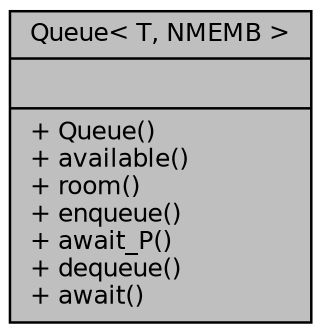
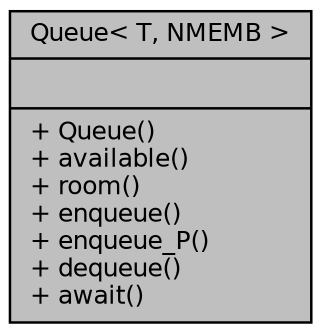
node "Queue< T, NMEMB >": text "+ await_P()" -> "+ enqueue_P()"
